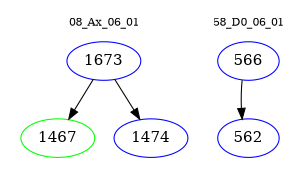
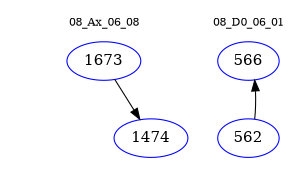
cluster "08_Ax_06_01": label "08_Ax_06_01" -> "08_Ax_06_08"
cluster "58_D0_06_01": label "58_D0_06_01" -> "08_D0_06_01"
edge "566" -> "562": reversed
node "1467": removed
